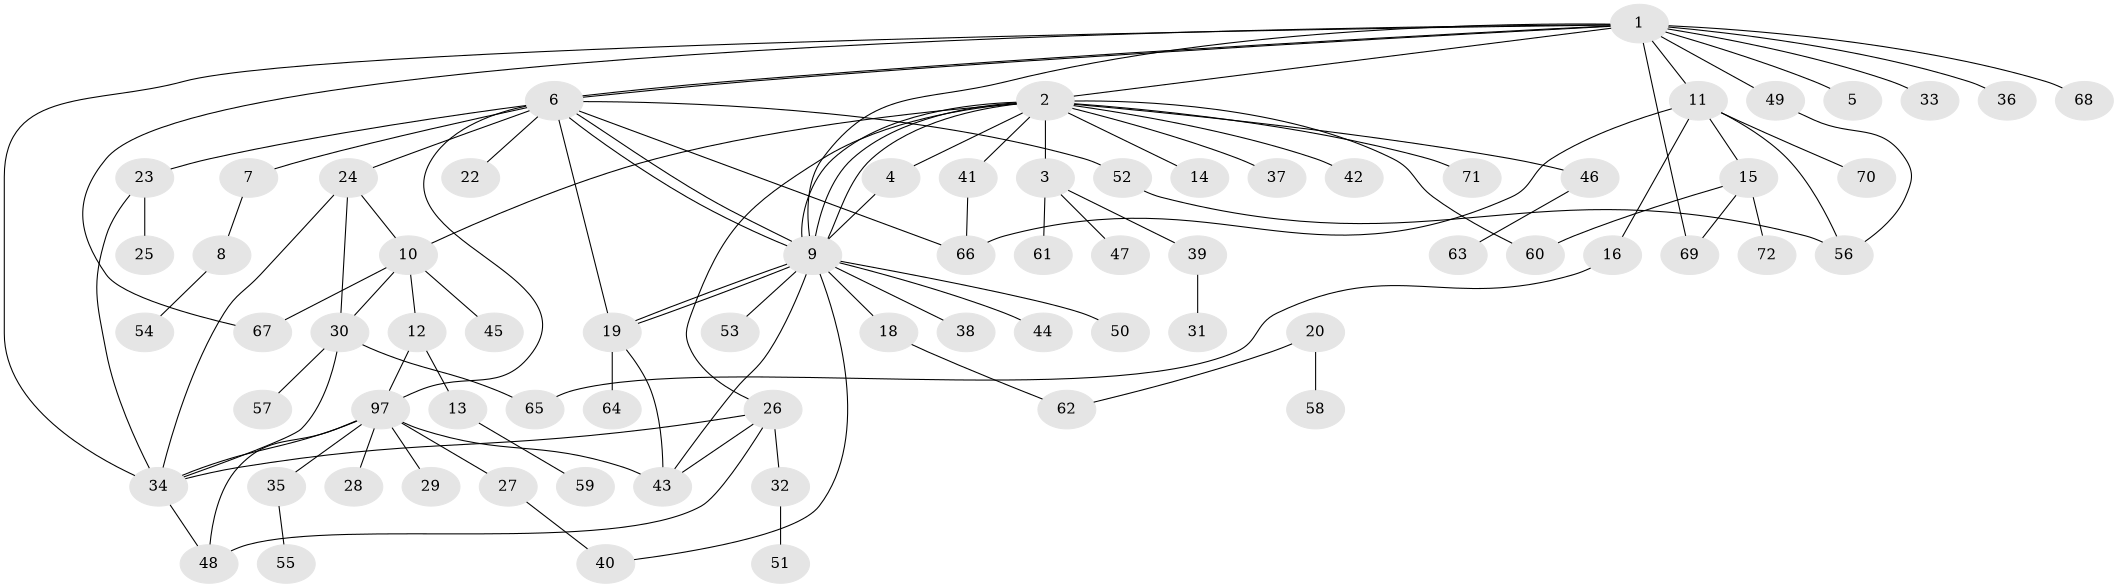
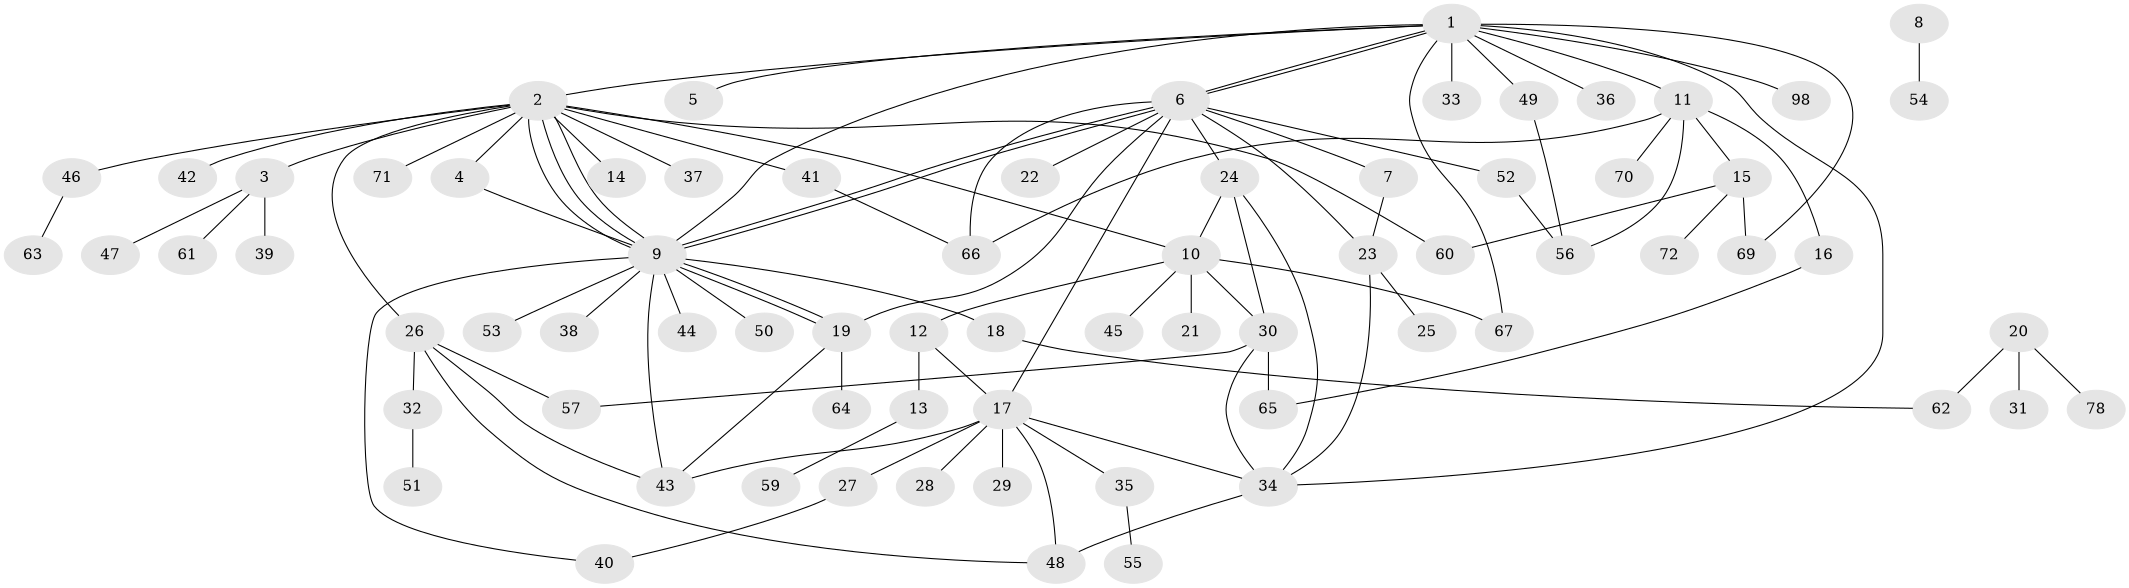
node "68": label "68" -> "98"
edge "7" -- "8": now "7" -- "23"
edge "39" -- "31": now "20" -- "31"
node "21": added
node "97": label "97" -> "17"
node "58": label "58" -> "78"
edge "26" -- "34": now "26" -- "57"
